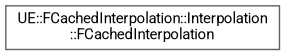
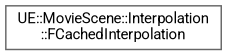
node "UE::FCachedInterpolation::Interpolation ::FCachedInterpolation": label "UE::FCachedInterpolation::Interpolation ::FCachedInterpolation" -> "UE::MovieScene::Interpolation ::FCachedInterpolation"
